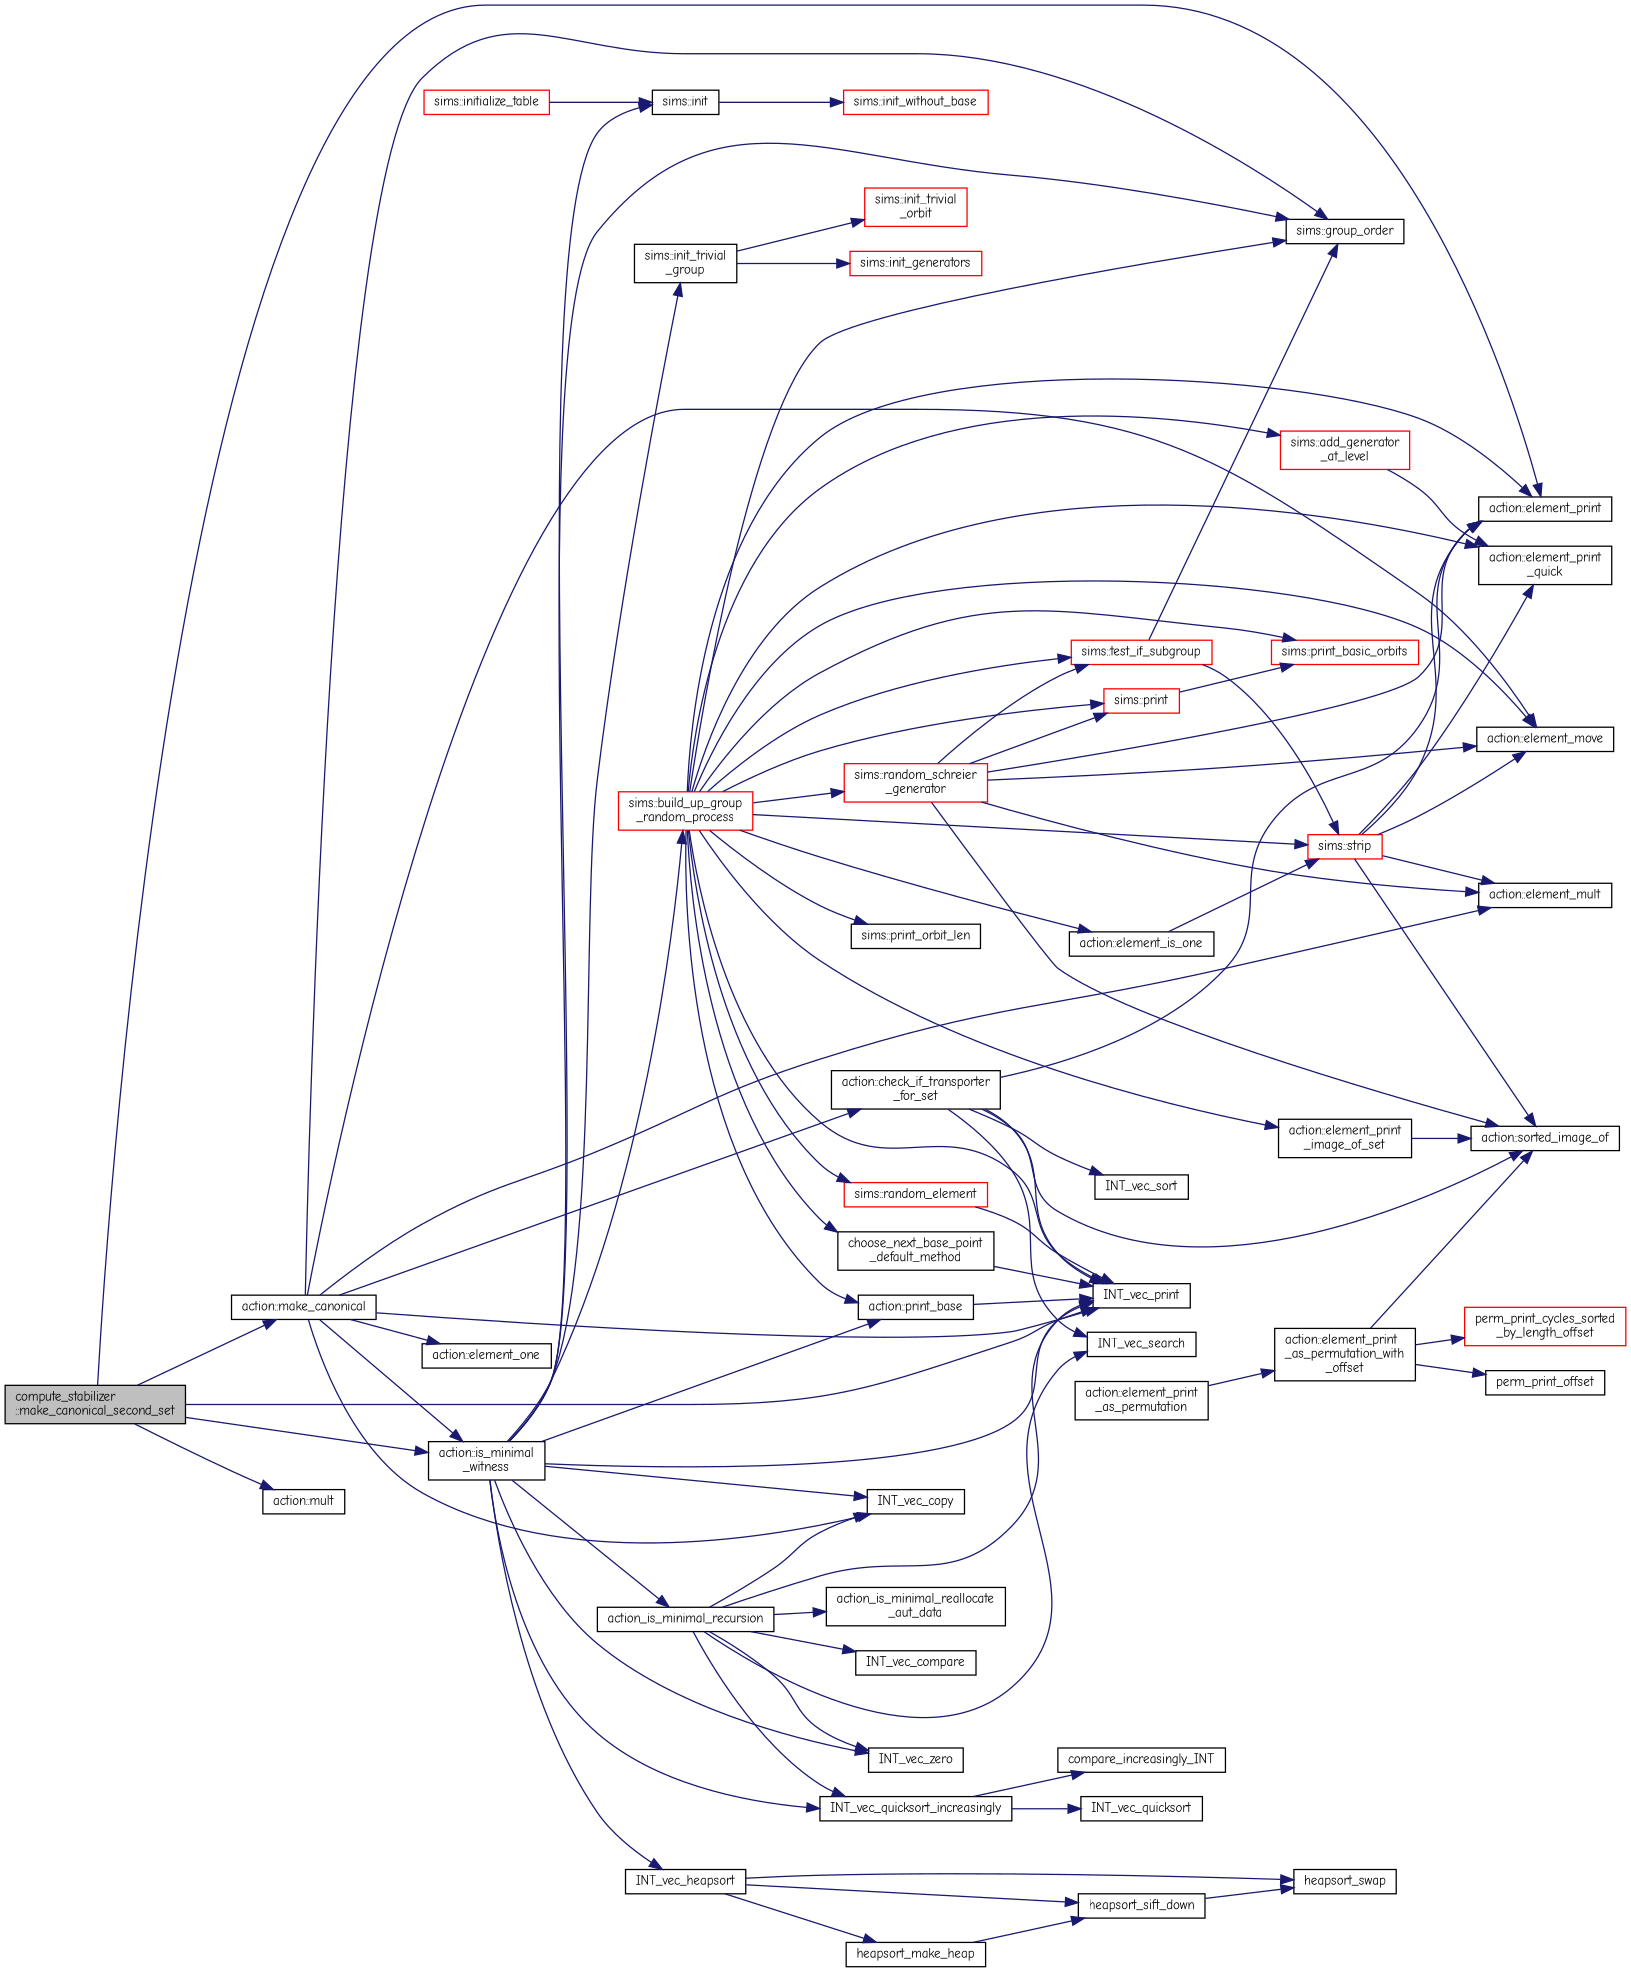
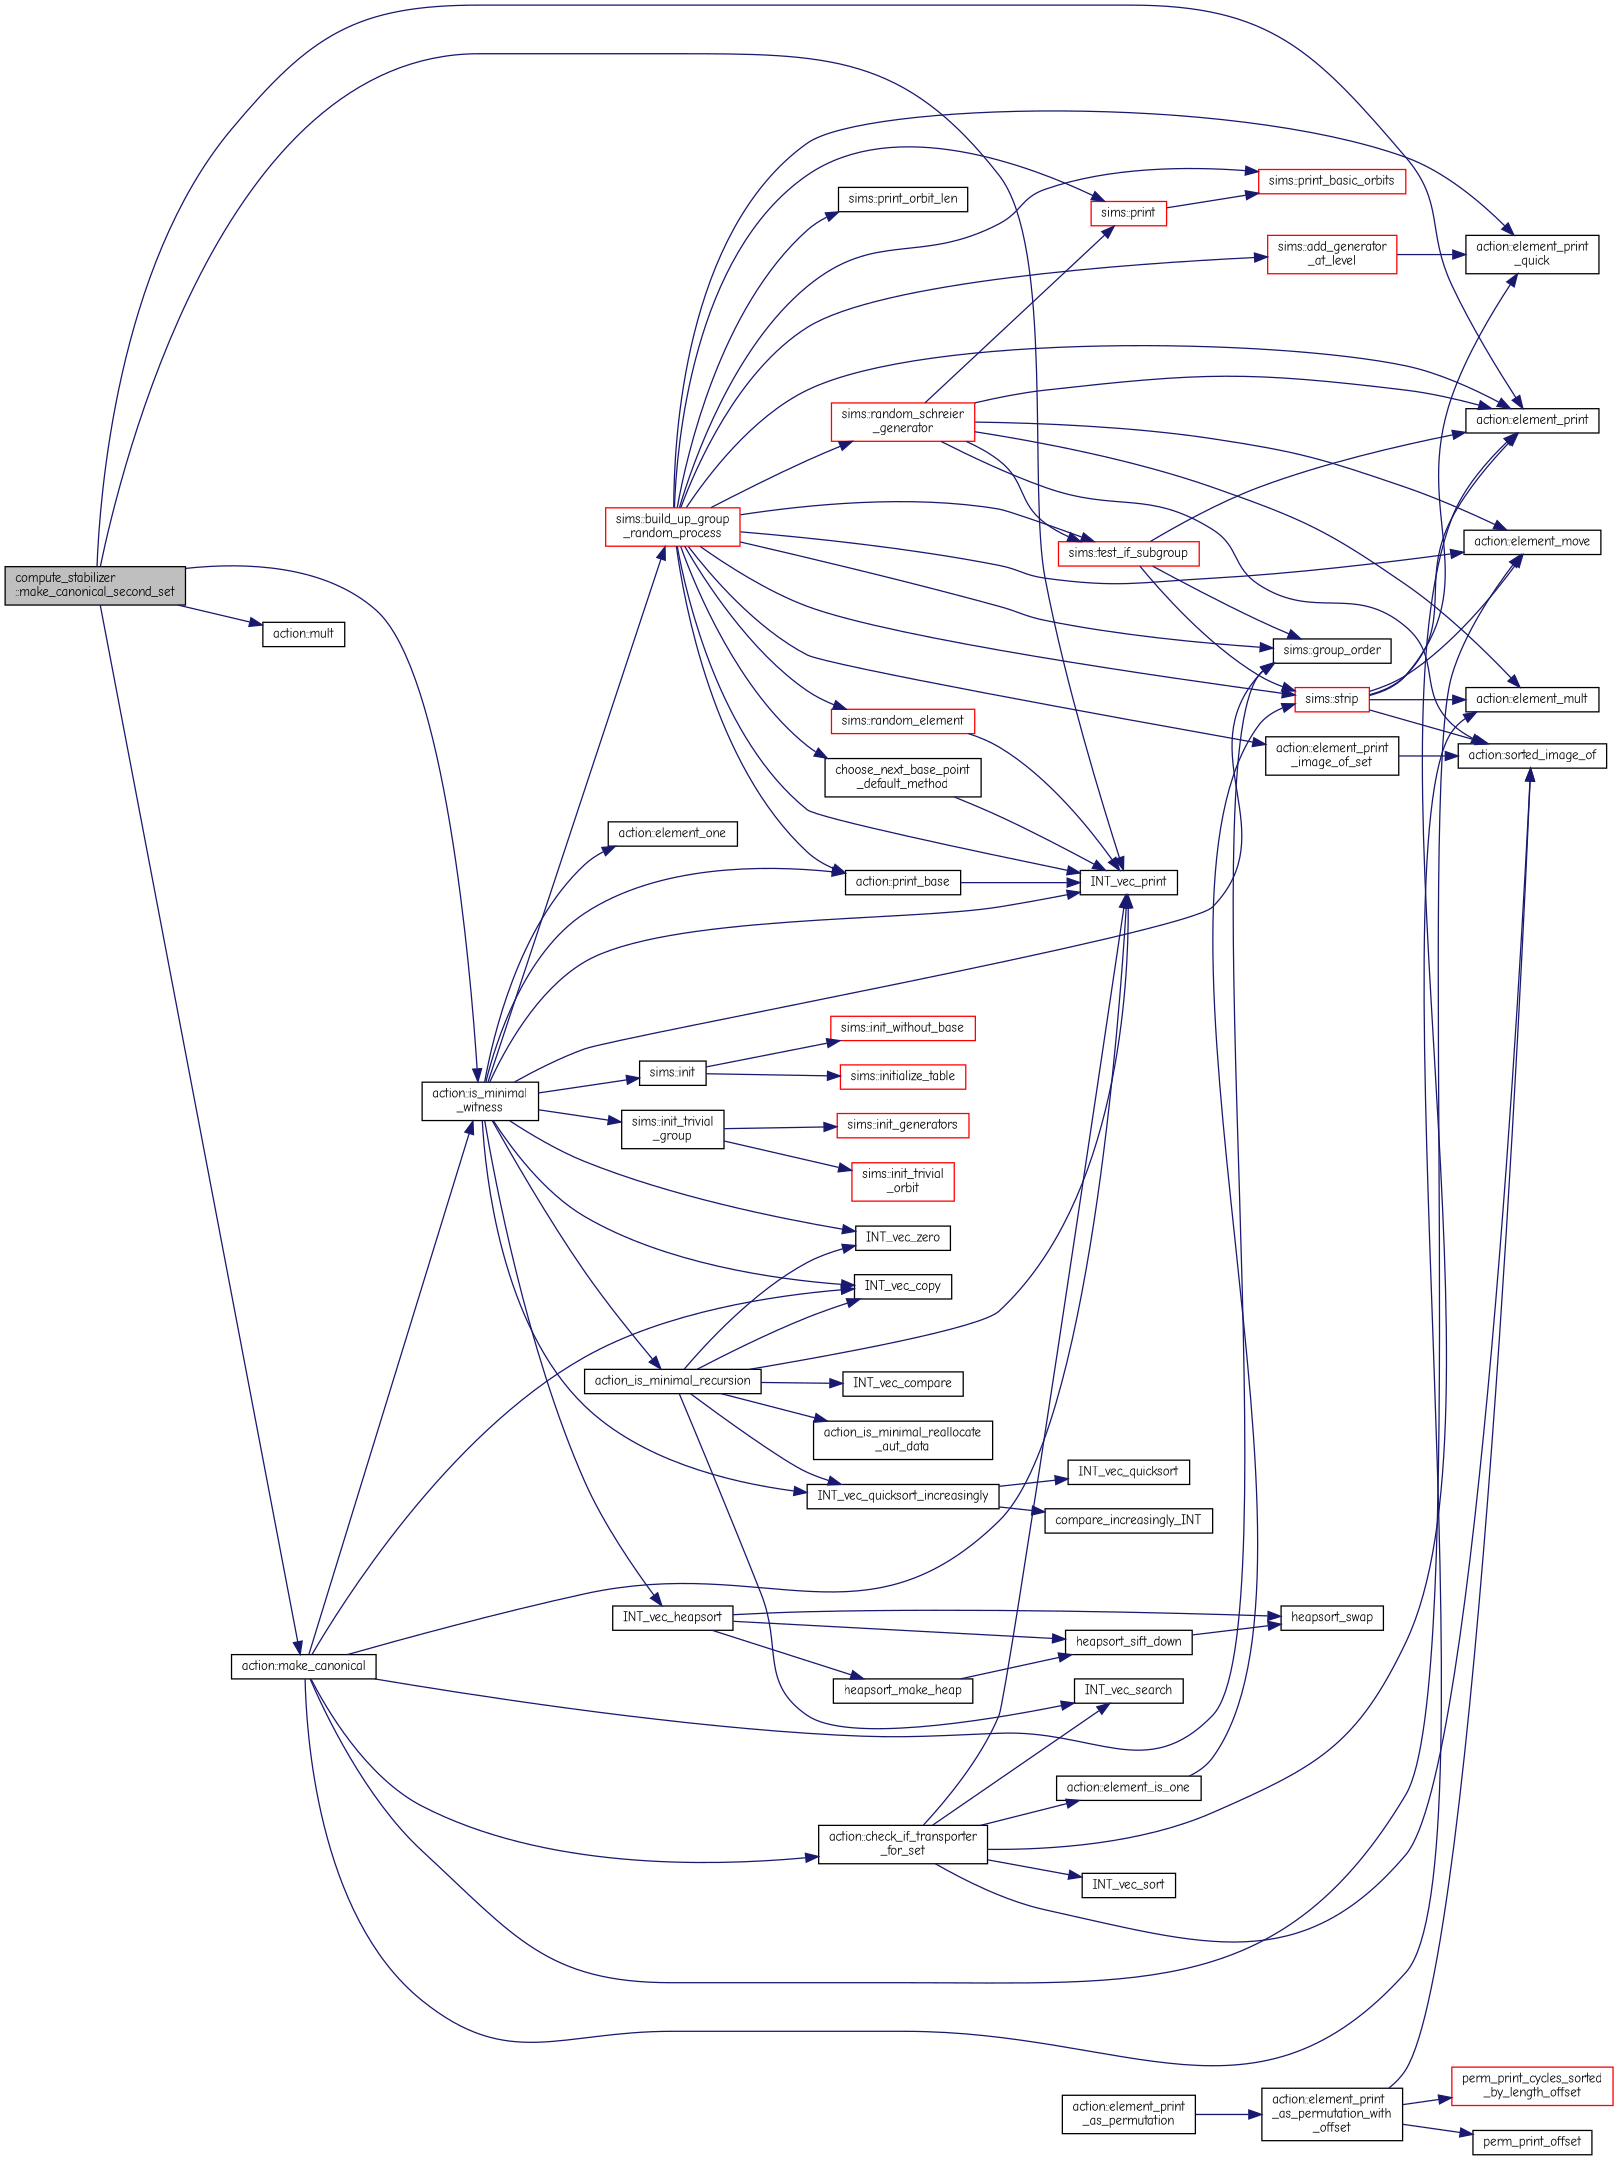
edge "sims::initialize_table" -> "sims::init": reversed
edge "sims::test_if_subgroup" -> "action::element_print": added
edge "sims::build_up_group _random_process" -> "action::element_is_one": now "action::check_if_transporter _for_set" -> "action::element_is_one"
edge "action::make_canonical" -> "action::element_one": now "action::is_minimal _witness" -> "action::element_one"
